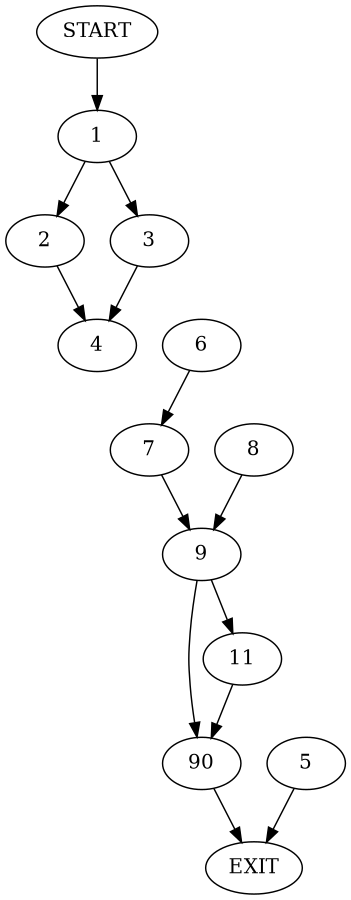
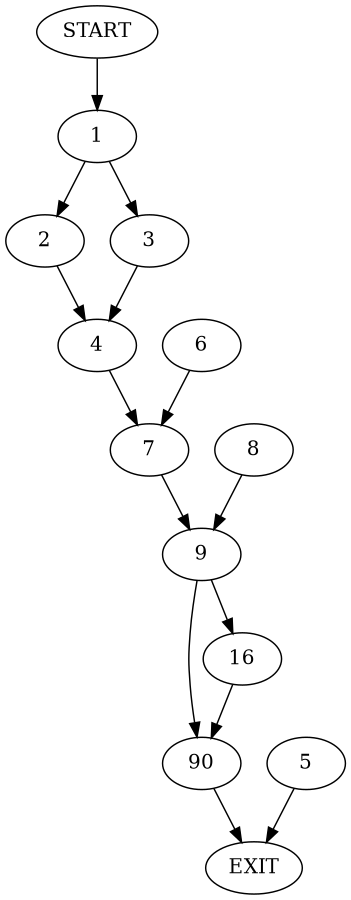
edge "4" -> "7": added
node "11": label "11" -> "16"
